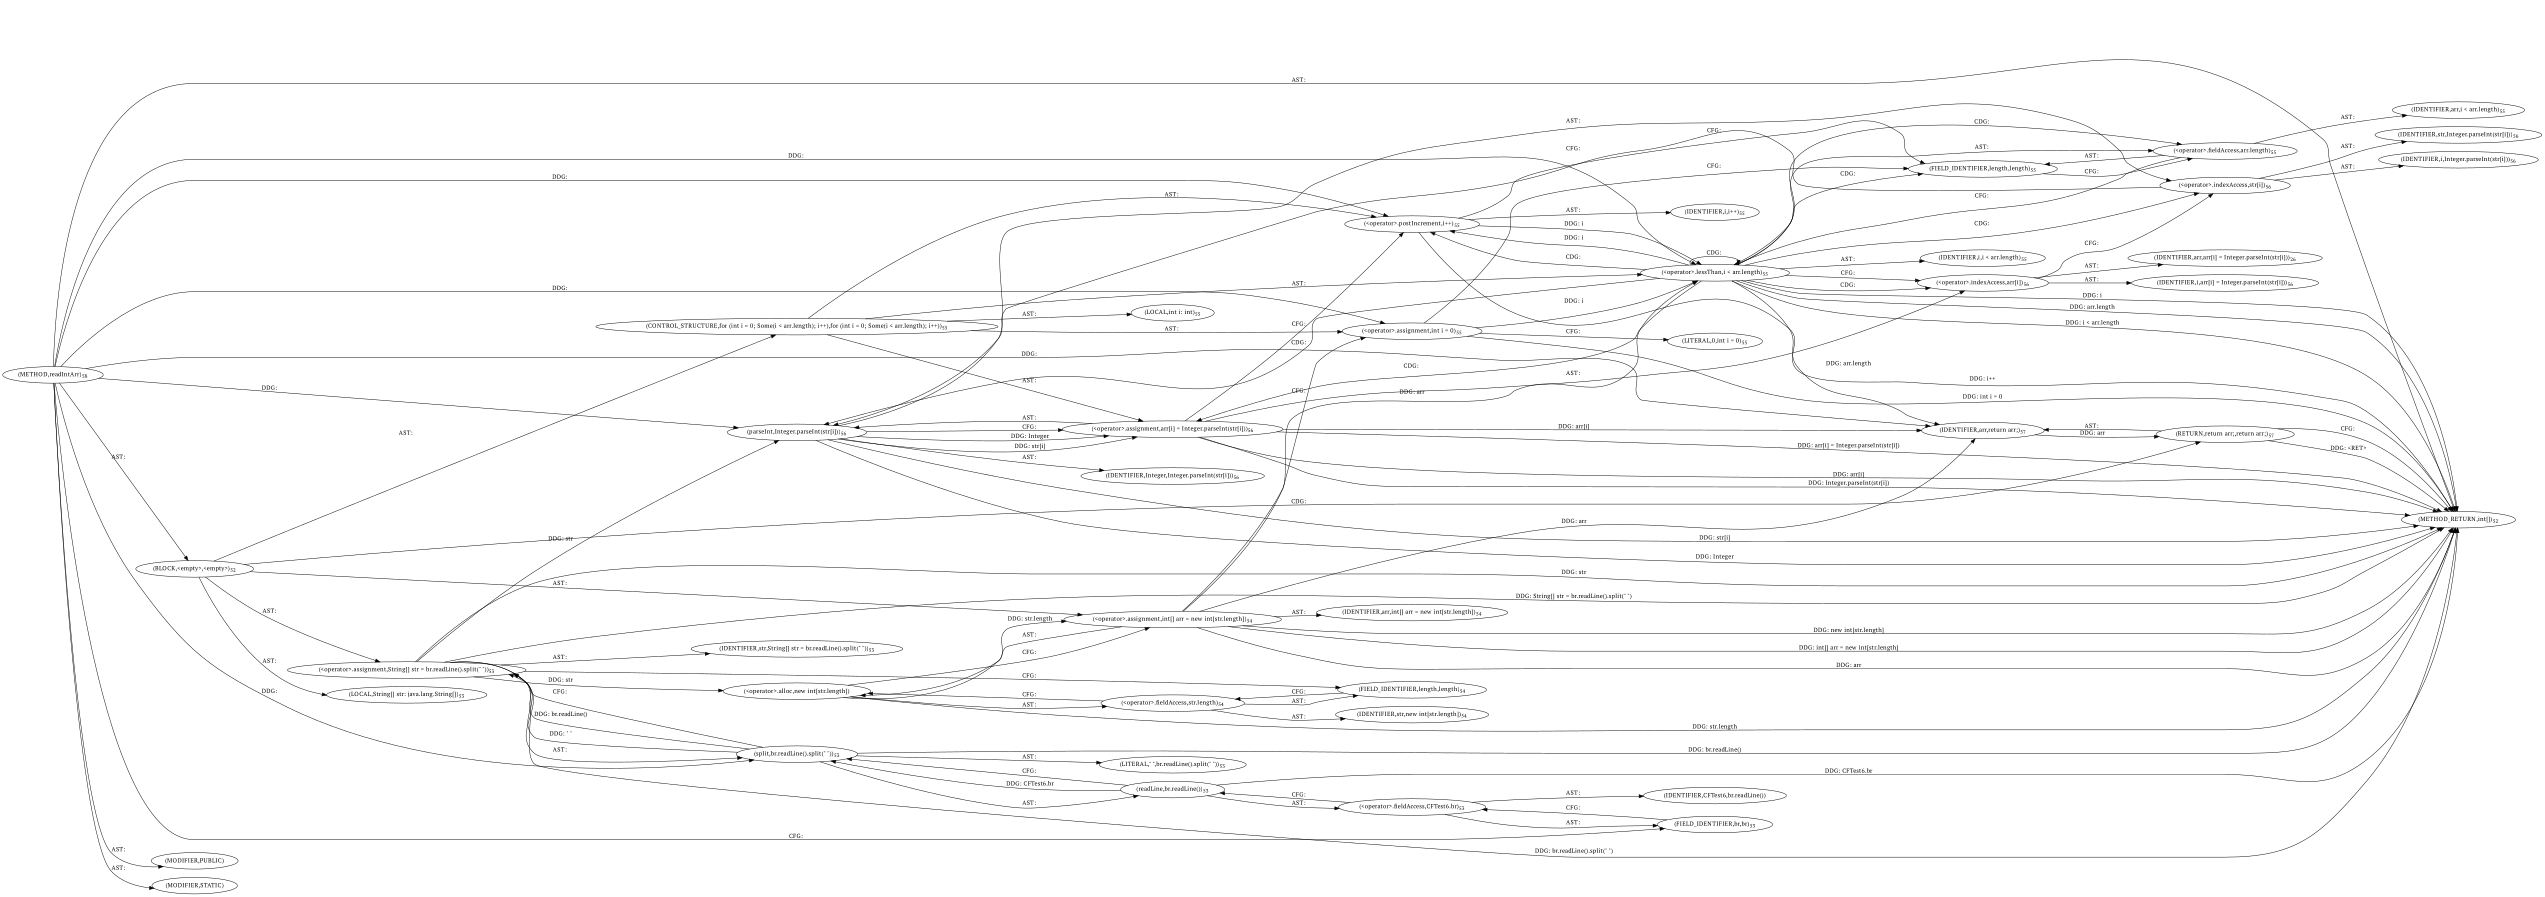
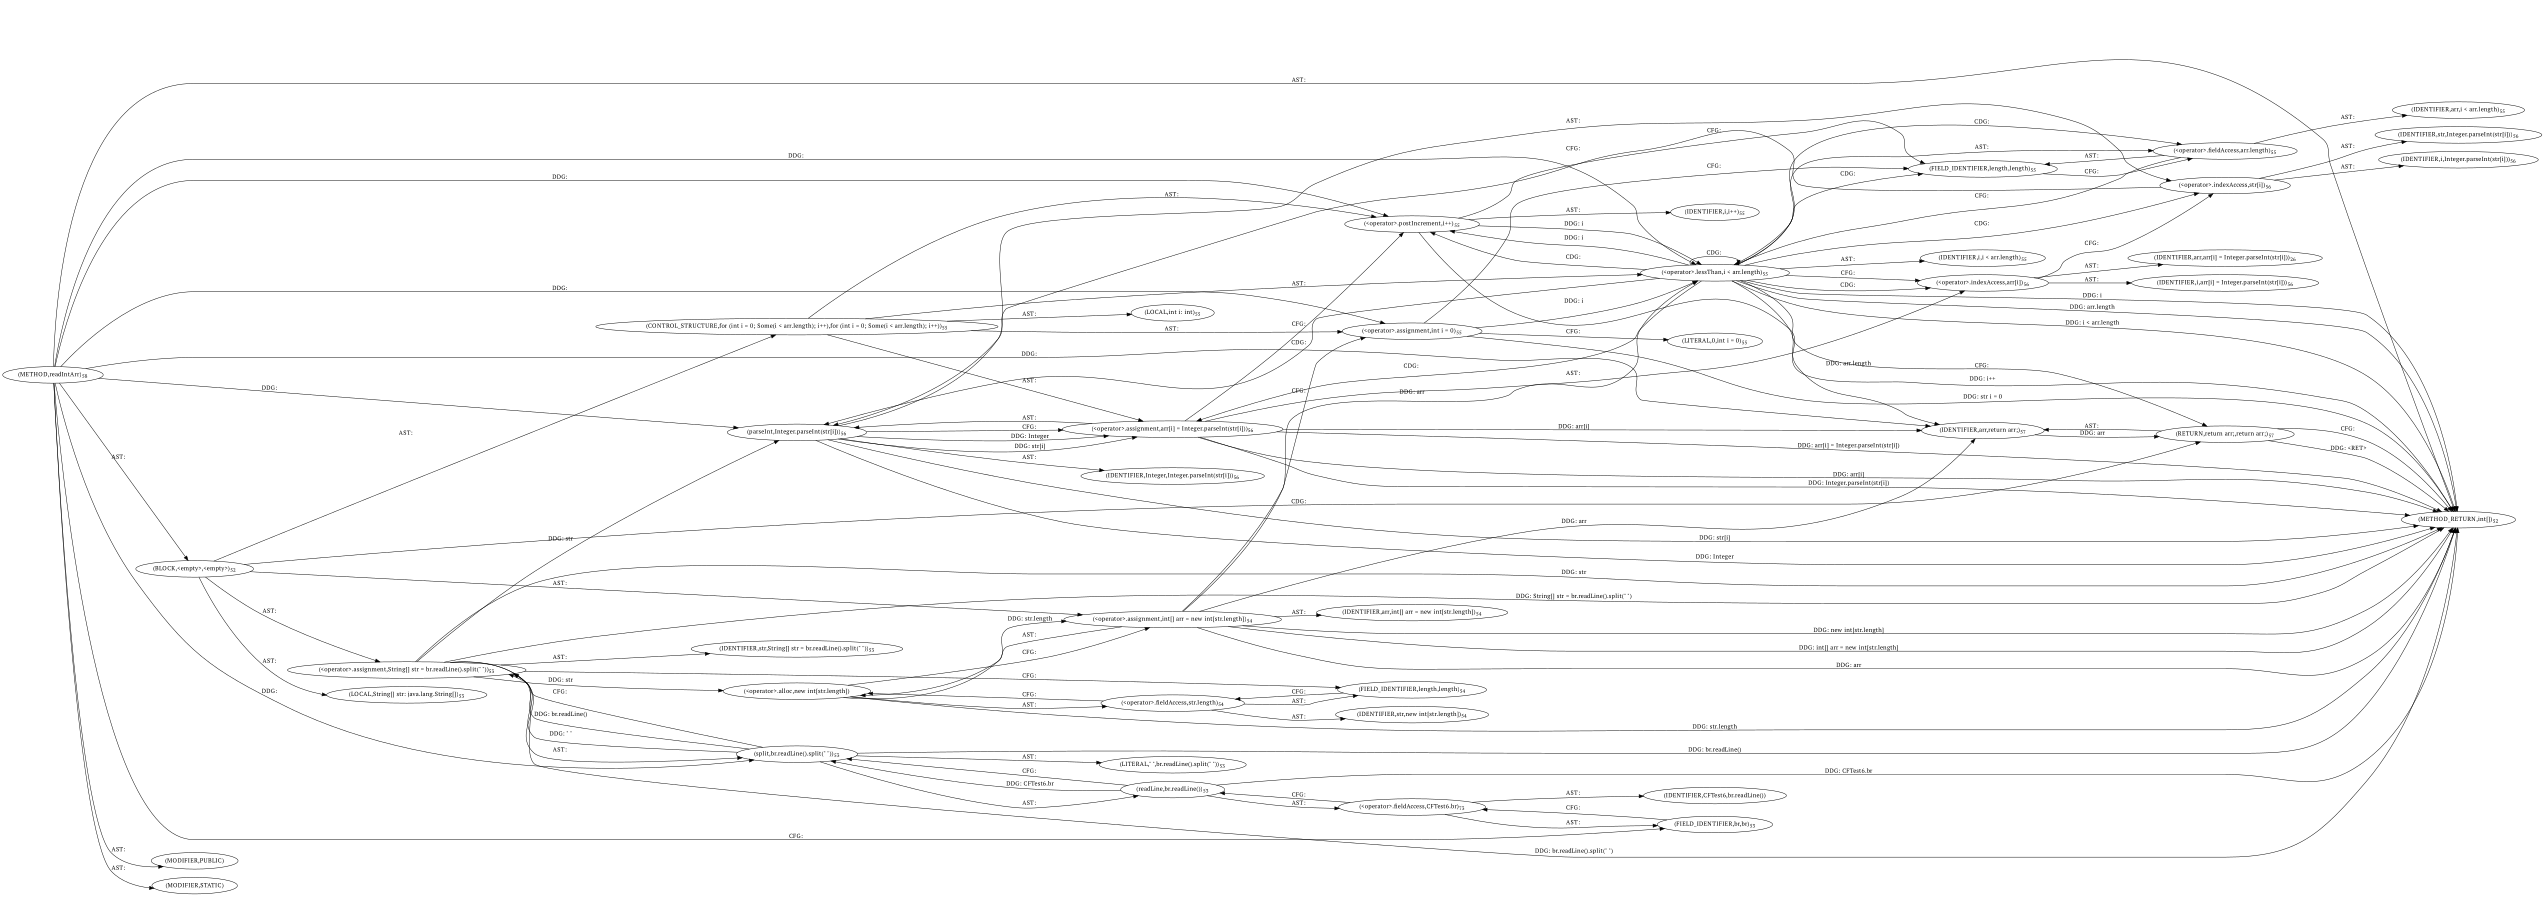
edge "(<operator>.lessThan,i < arr.length)" -> "(RETURN,return arr;,return arr;)": added, label "CFG:"
edge "(<operator>.assignment,int i = 0)" -> "(METHOD_RETURN,int[])": label "DDG: int i = 0" -> "DDG: str i = 0"
node "(<operator>.fieldAccess,CFTest6.br)": text "53" -> "73"
